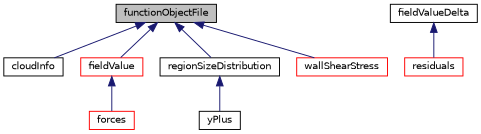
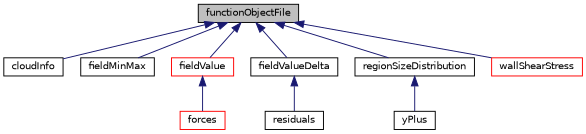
edge "fieldValueDelta" -> "functionObjectFile": added
node "fieldMinMax": added
node "residuals": color red -> black
